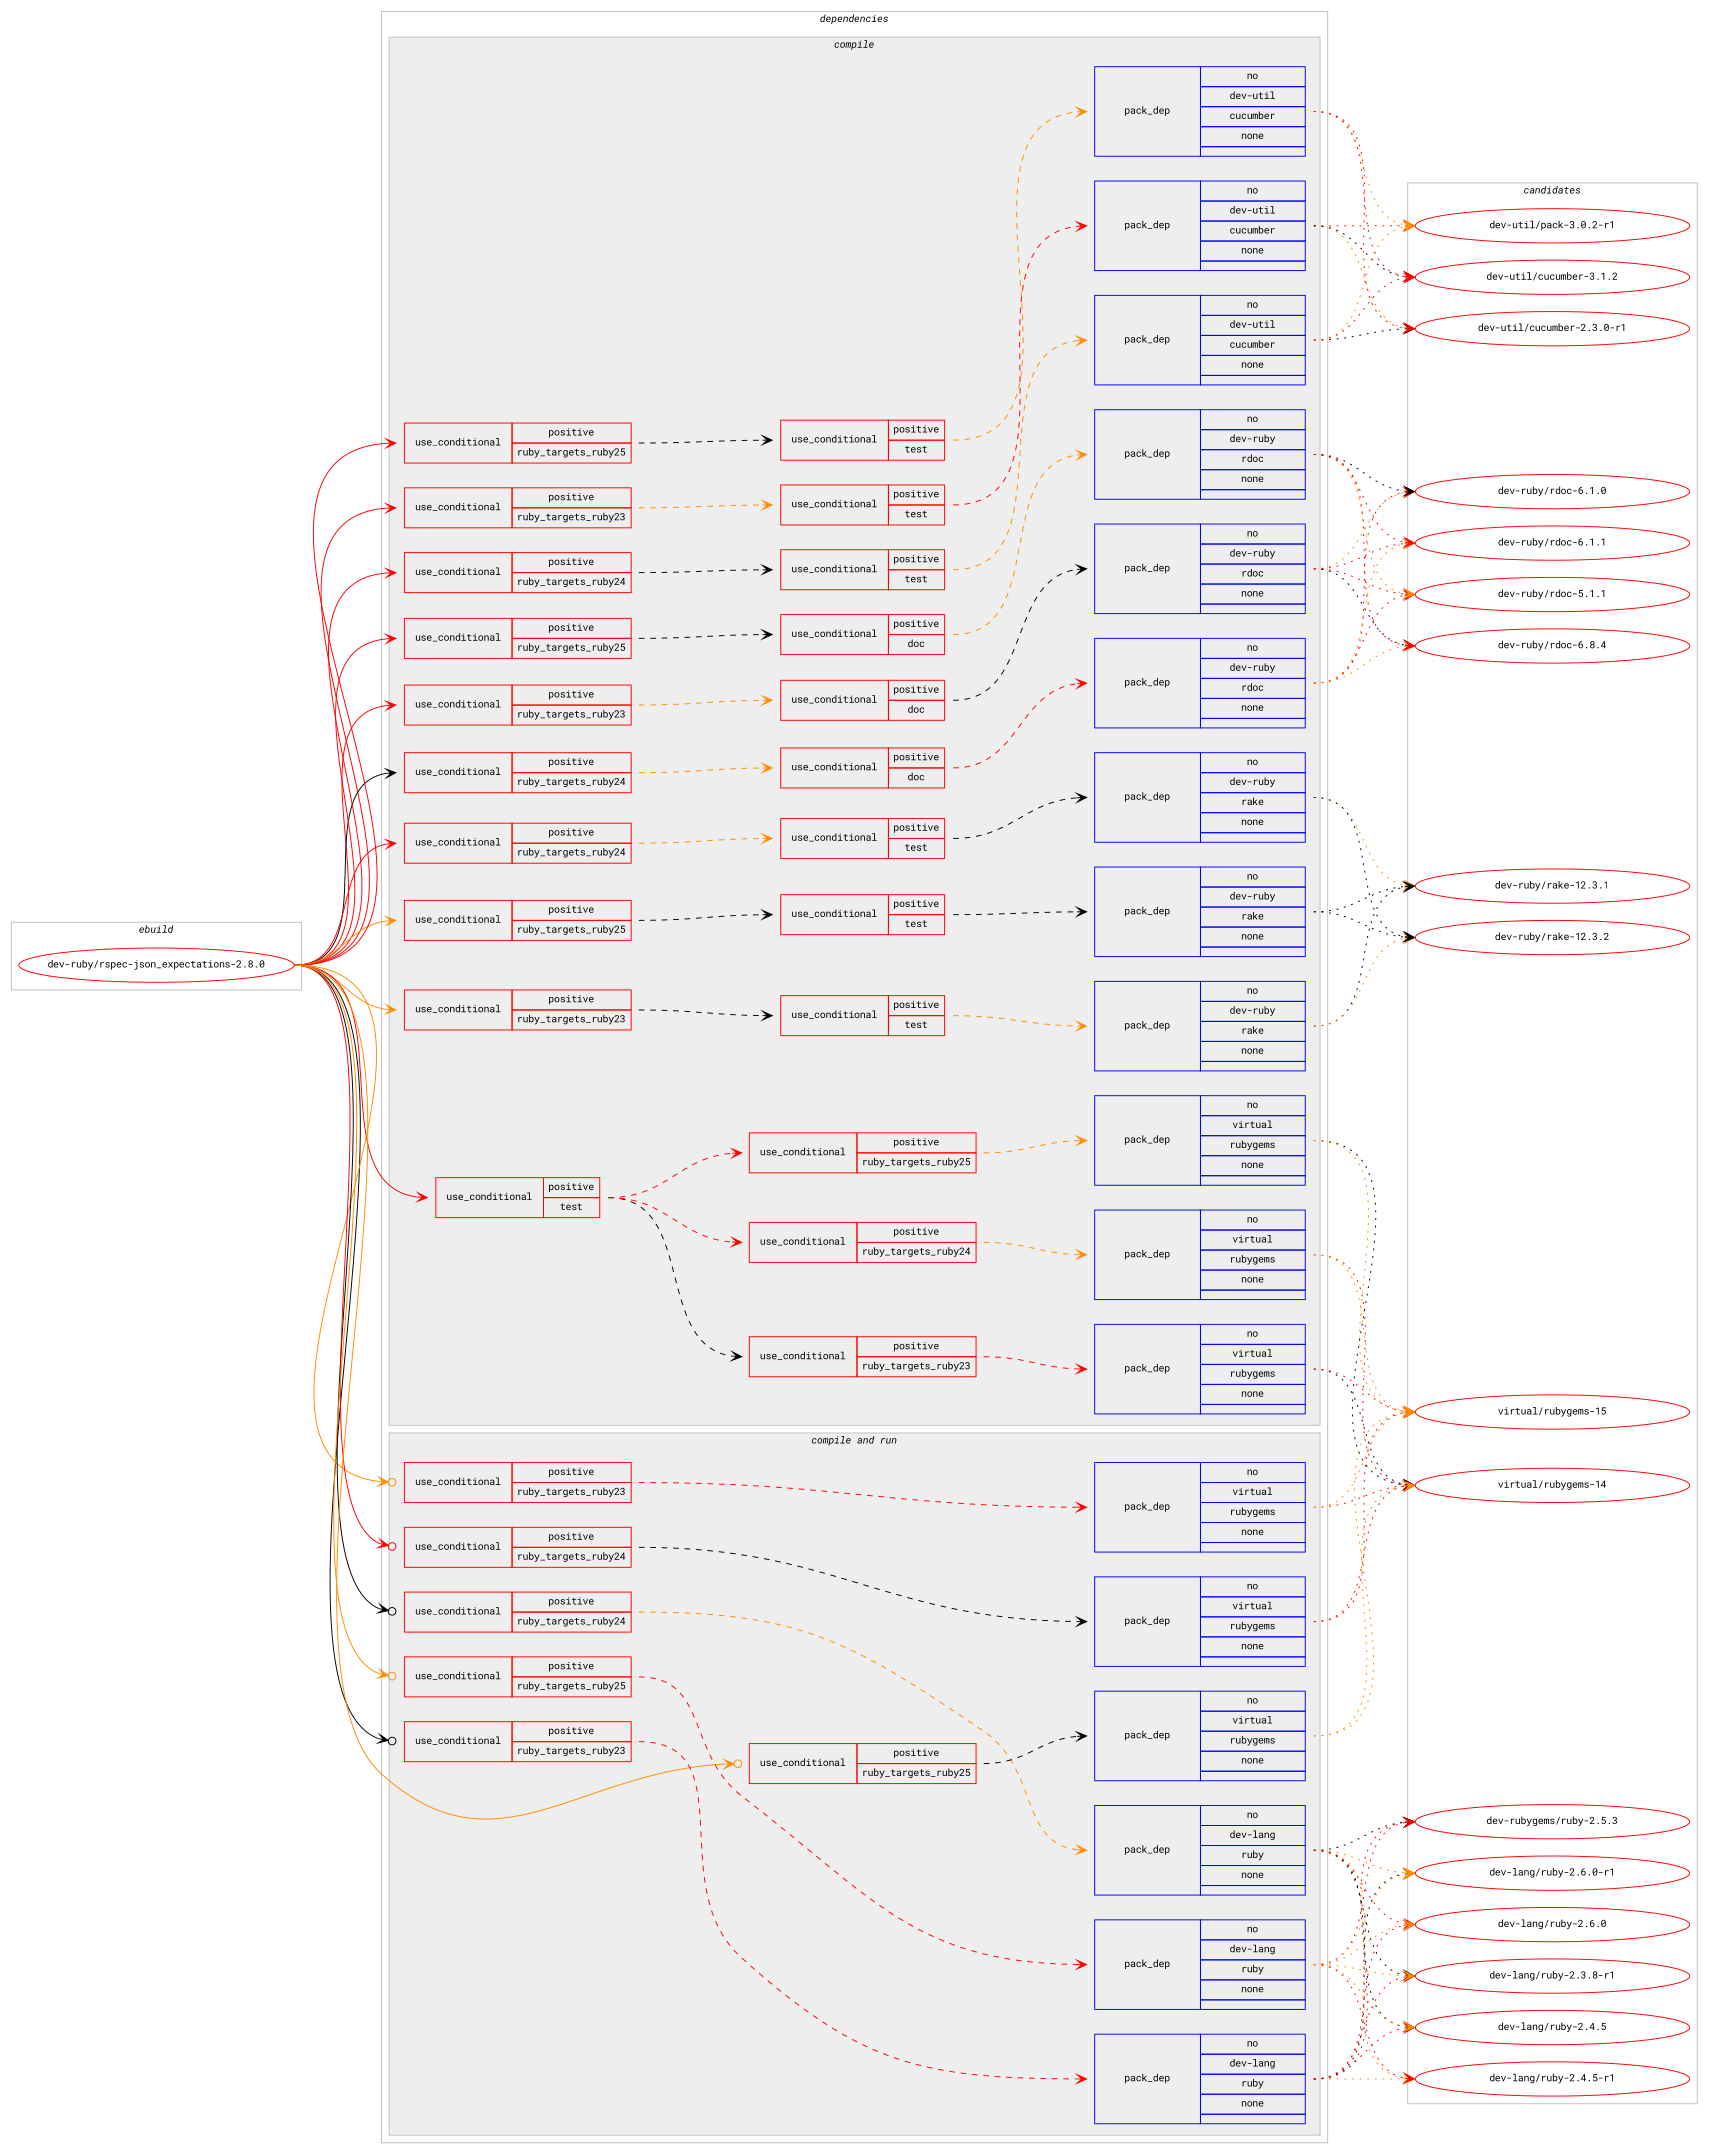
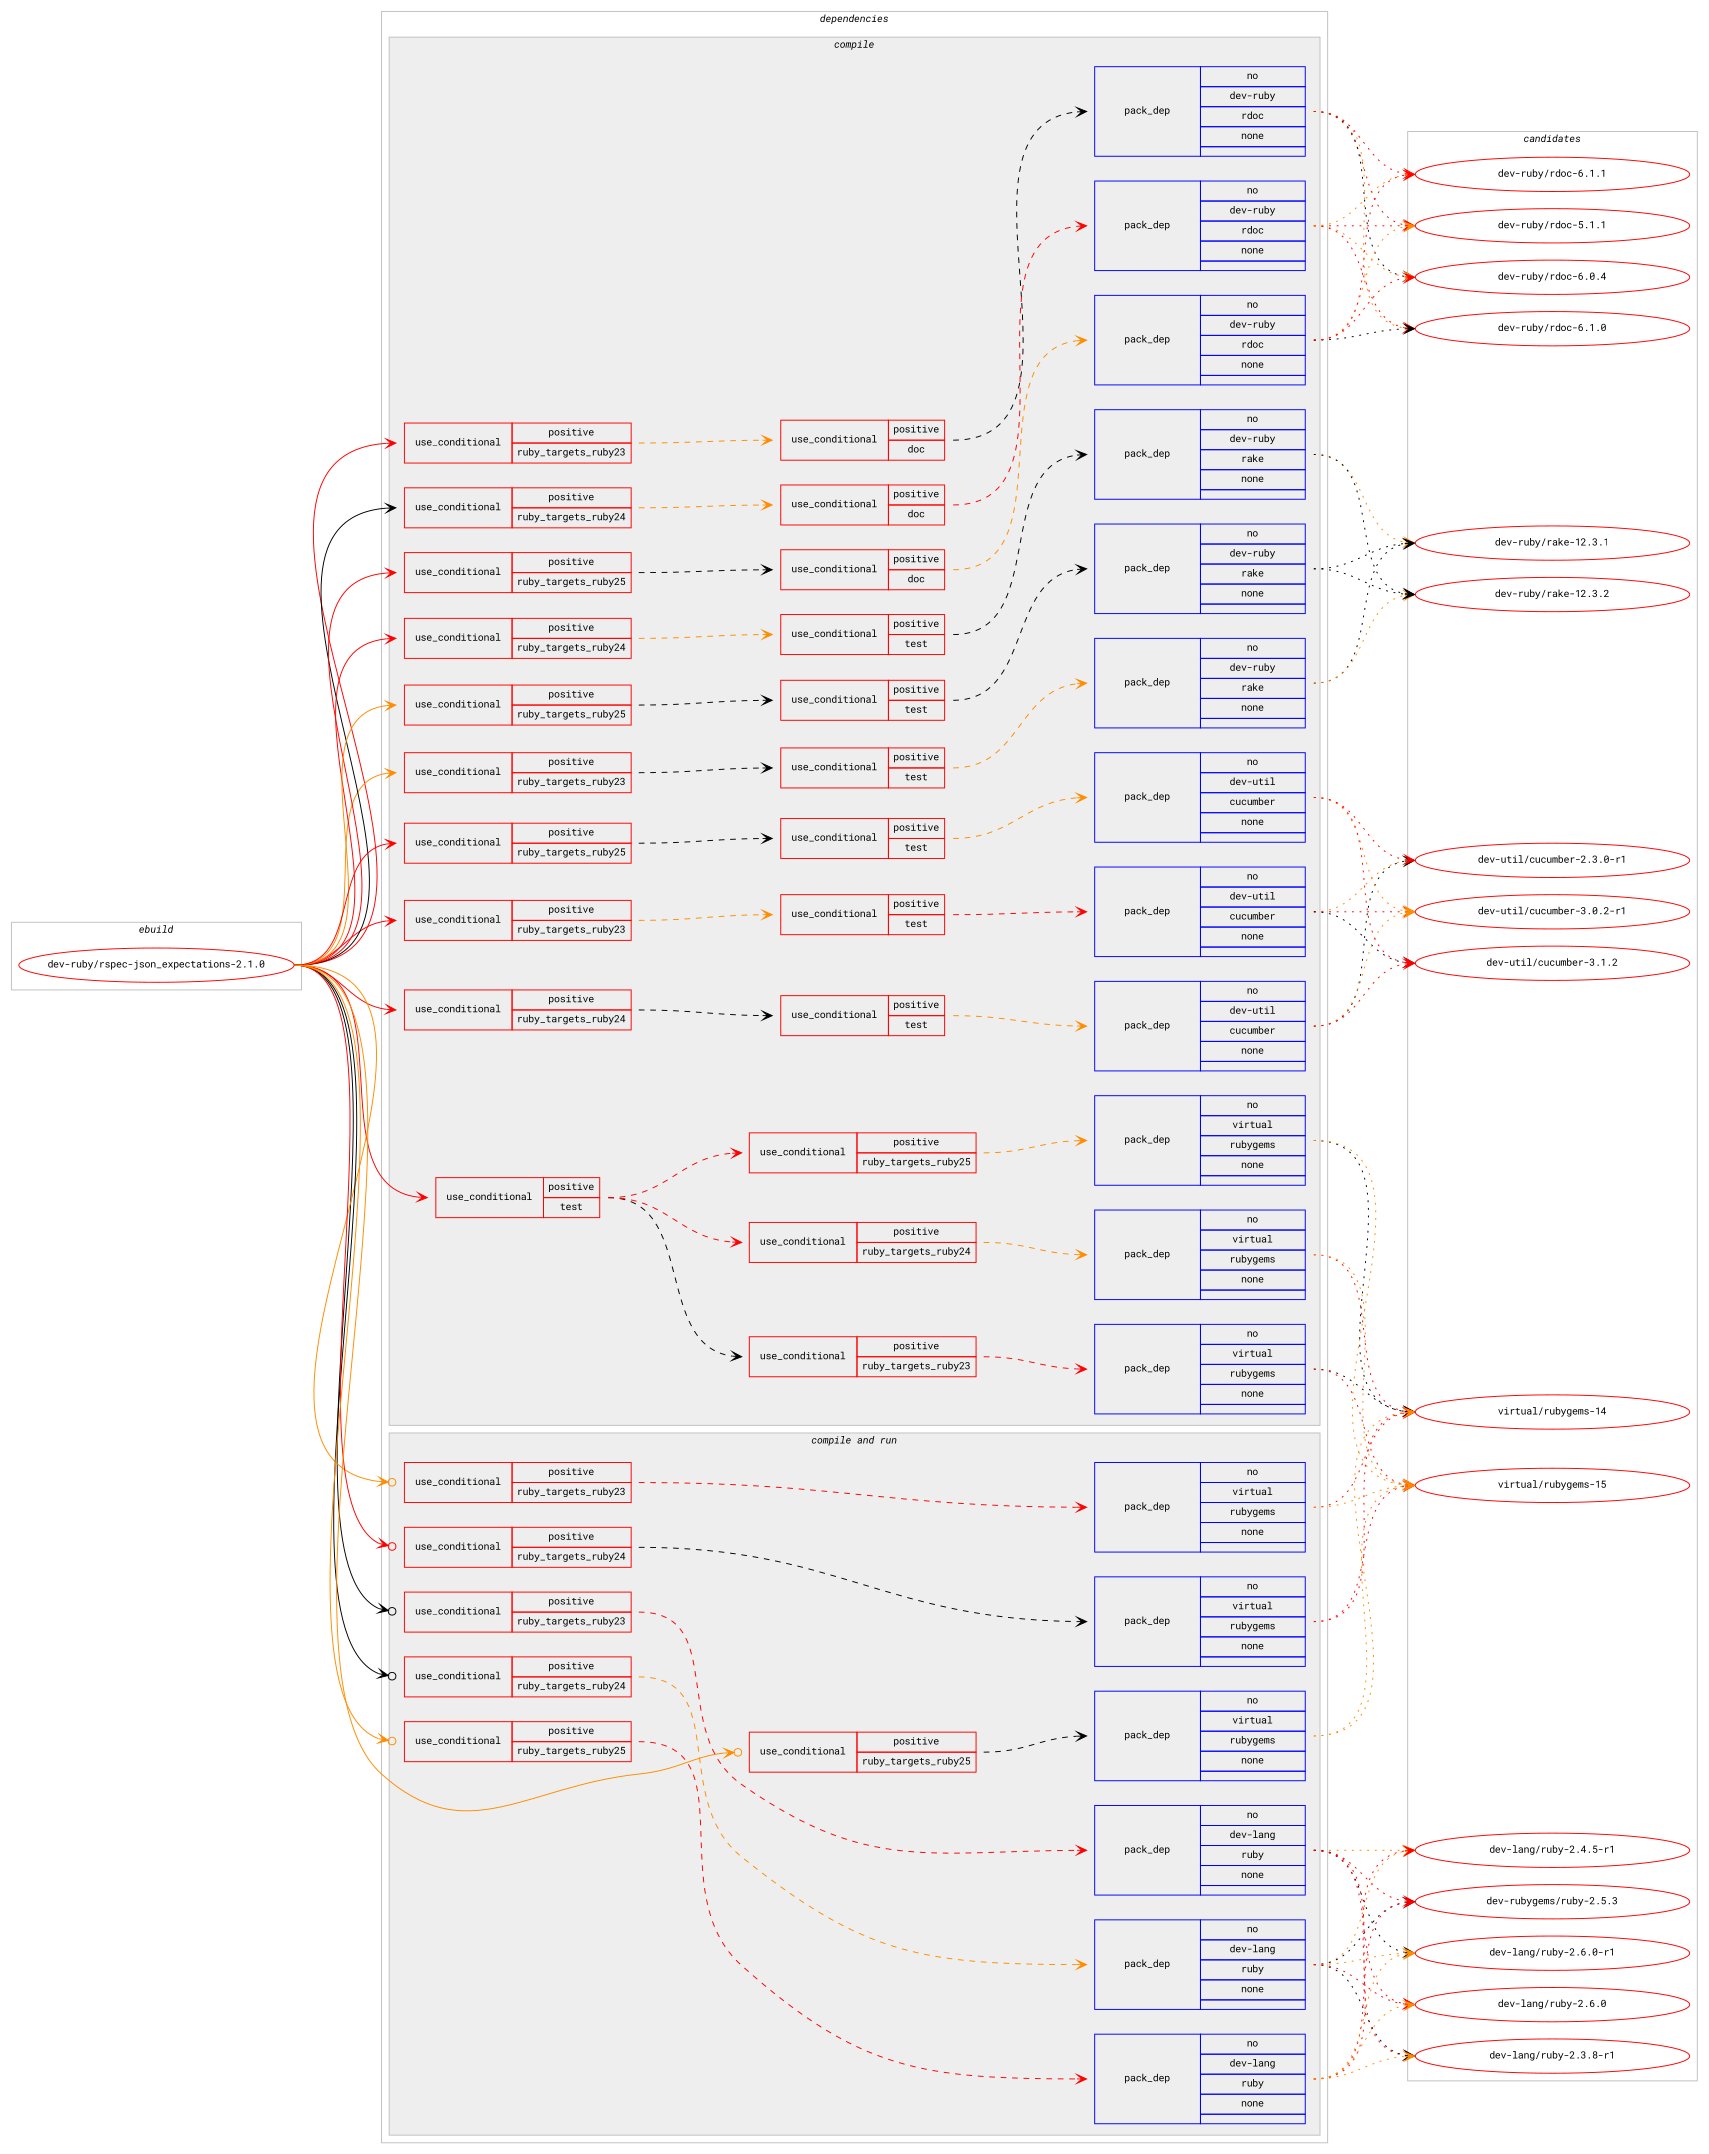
node "dev-util/pack-3.0.2-r1": label "dev-util/pack-3.0.2-r1" -> "dev-util/cucumber-3.0.2-r1"
node "dev-ruby/rdoc-6.8.4": label "dev-ruby/rdoc-6.8.4" -> "dev-ruby/rdoc-6.0.4"
node "dev-ruby/rspec-json_expectations-2.8.0": label "dev-ruby/rspec-json_expectations-2.8.0" -> "dev-ruby/rspec-json_expectations-2.1.0"
node "dev-lang/ruby-2.4.5": removed
